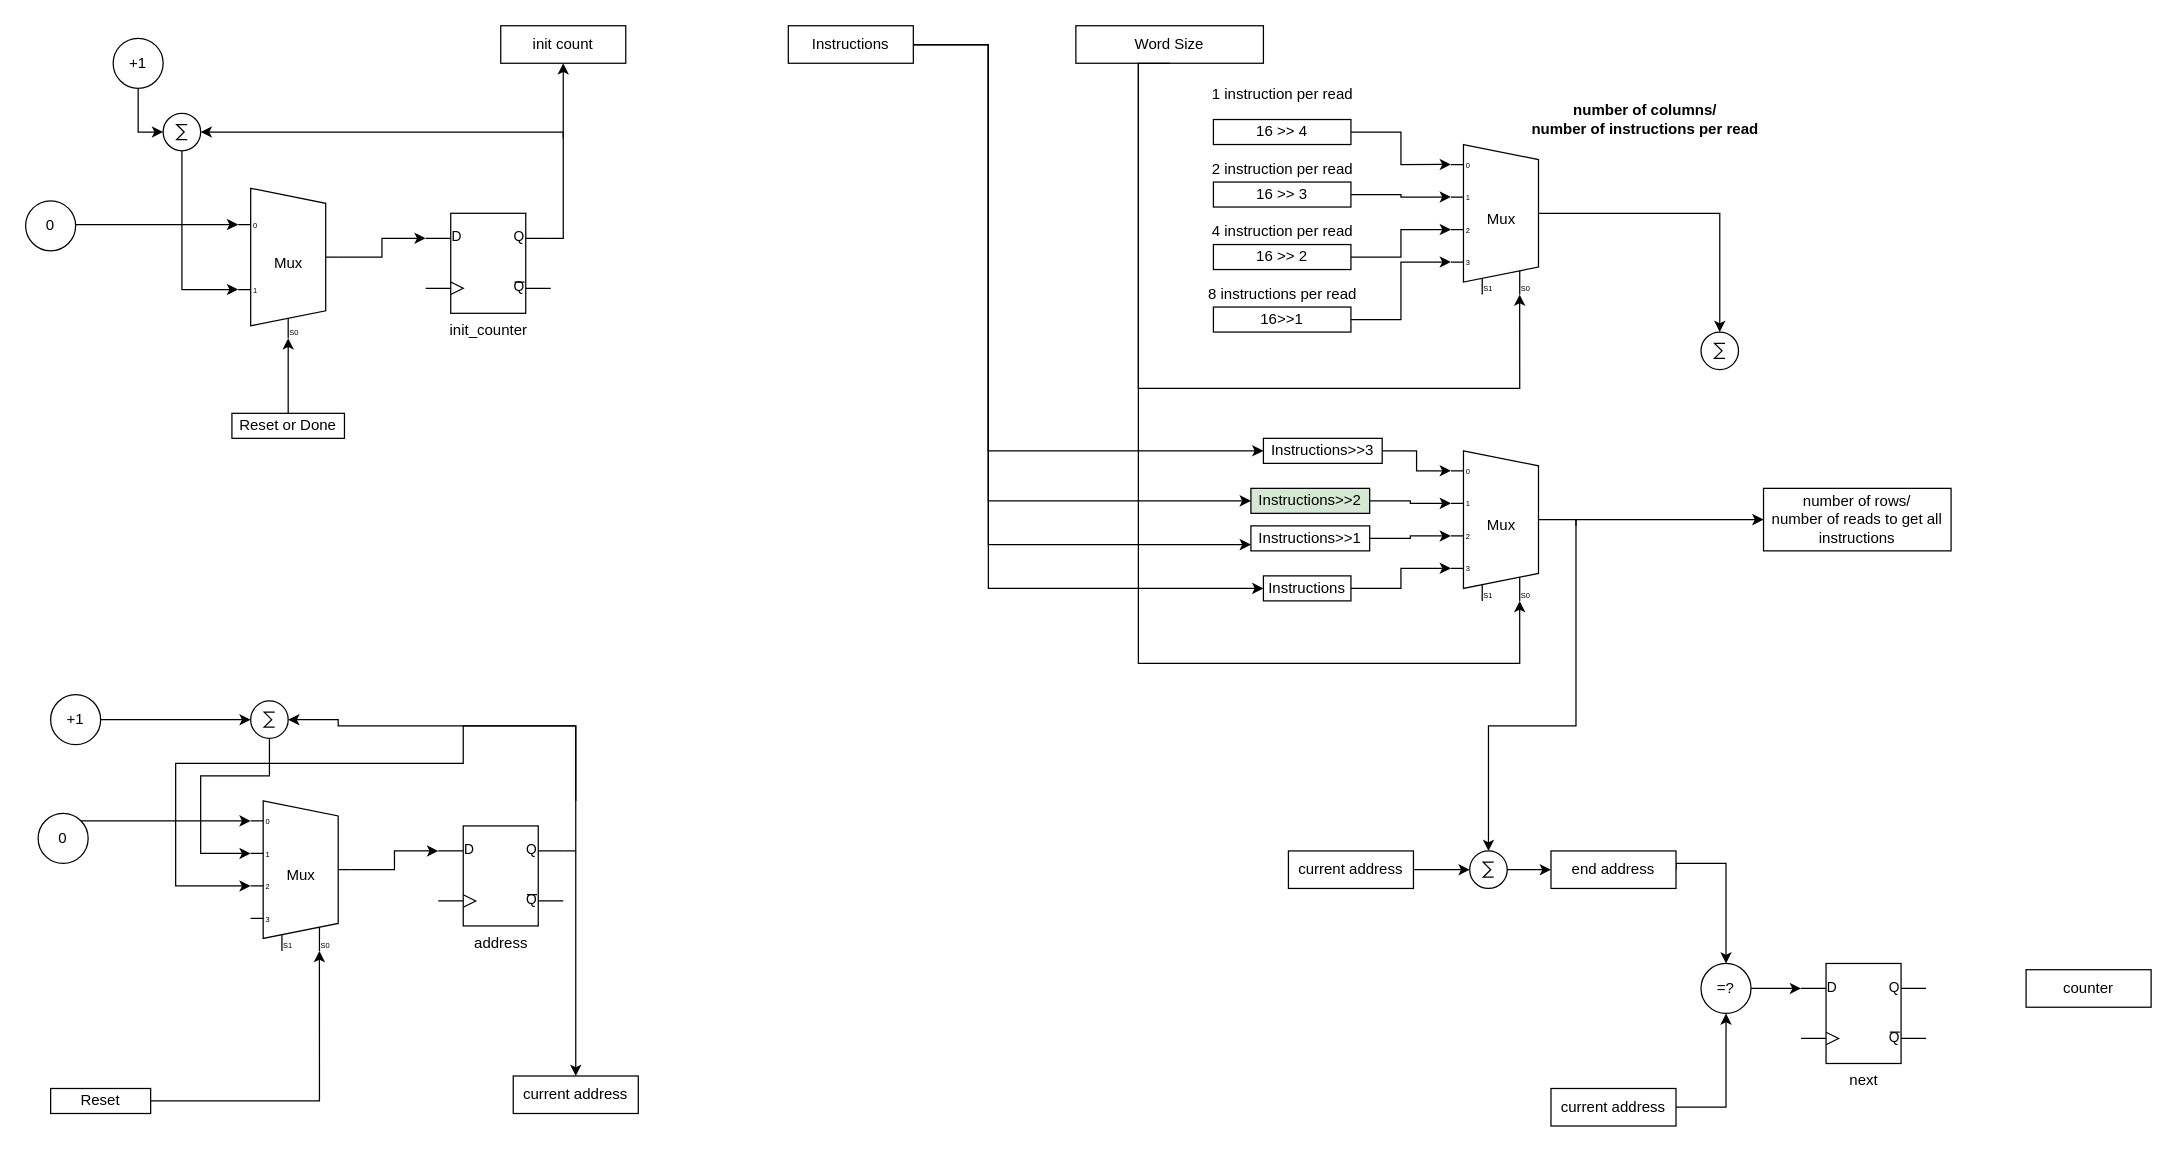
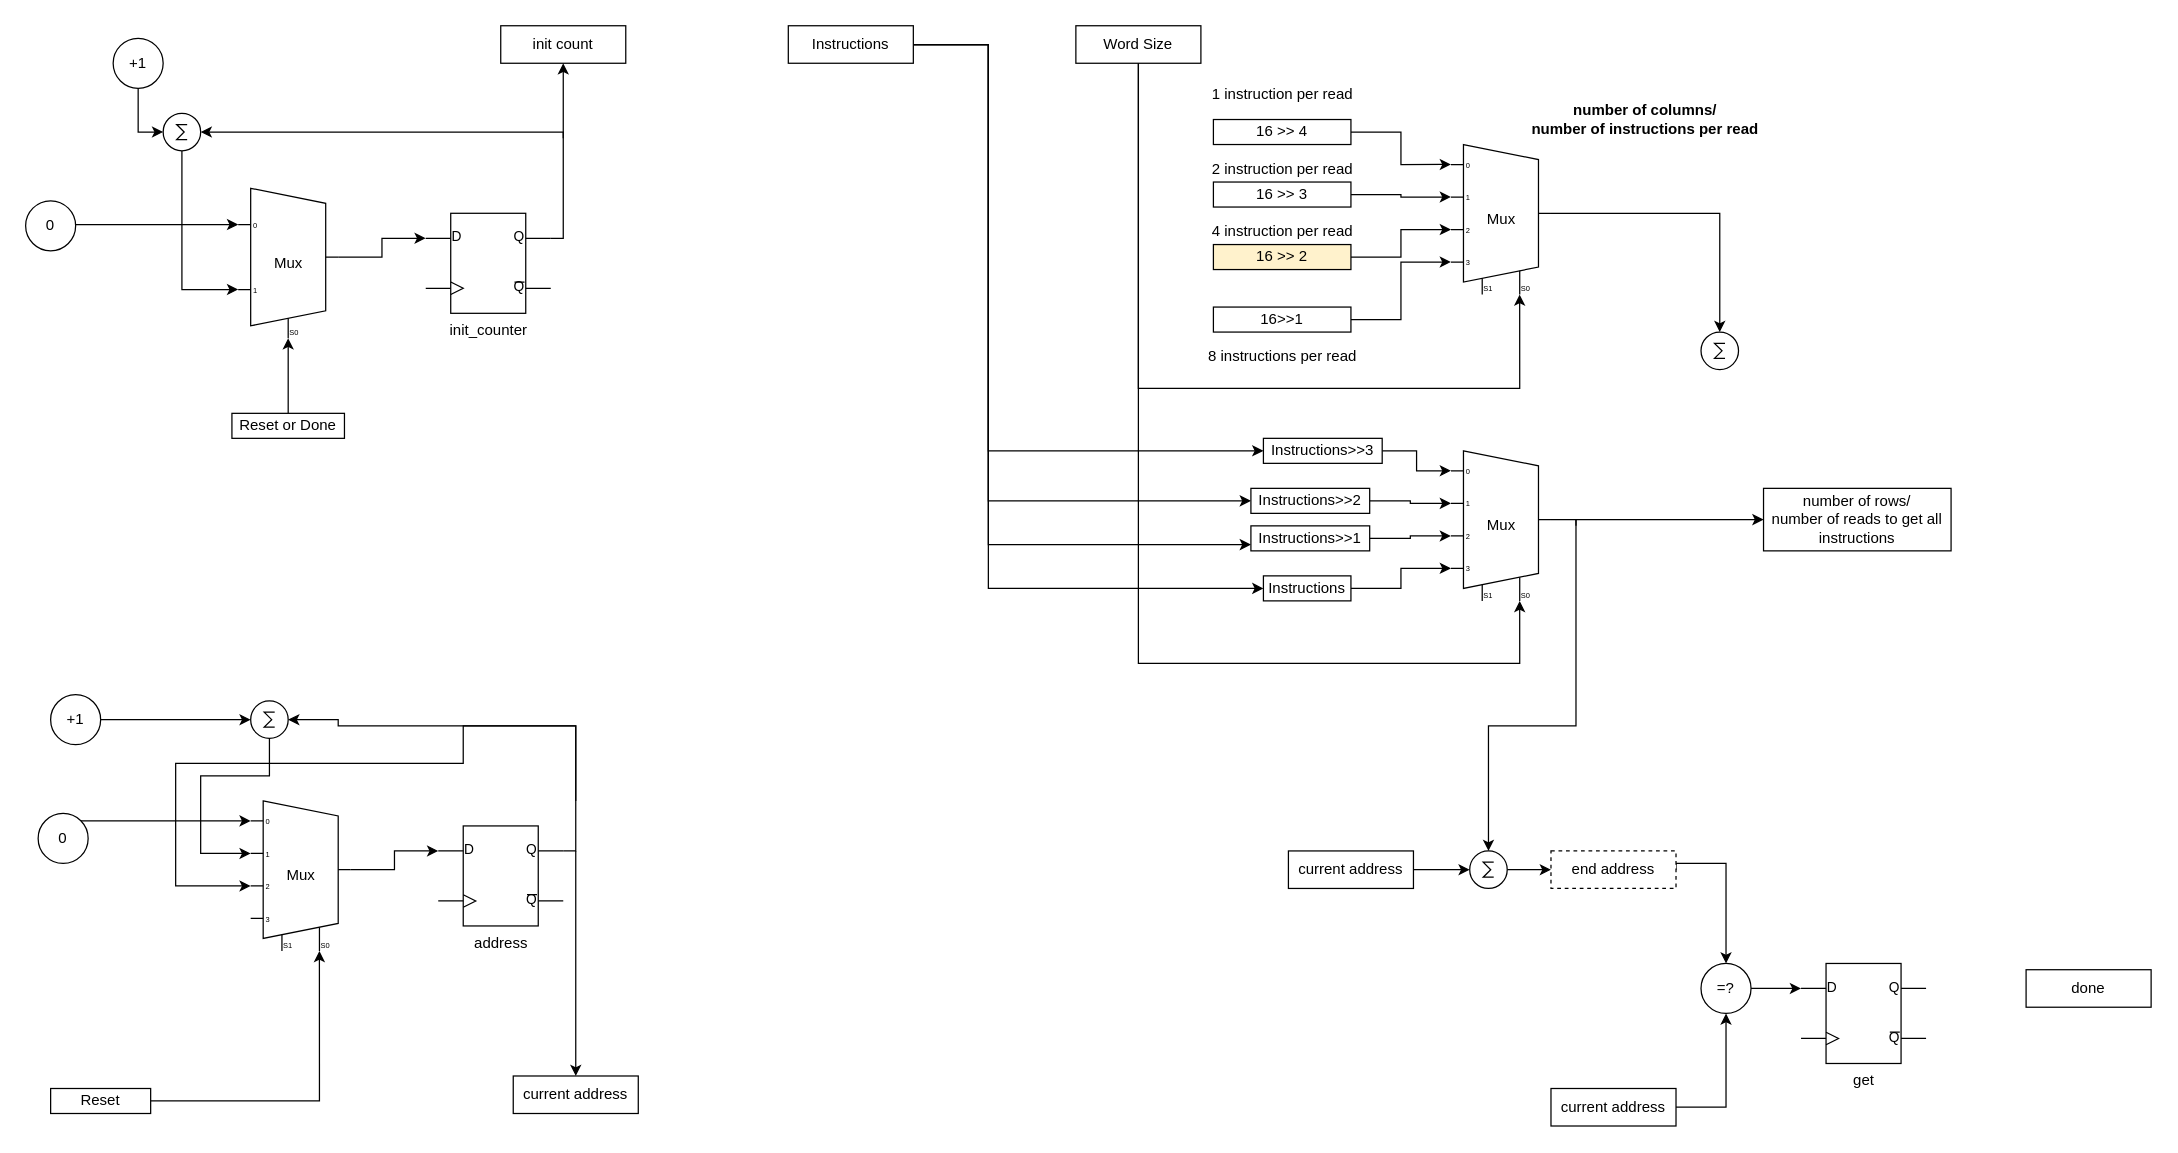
node "Word Size": size 188x38 -> 125x38
node "16 >> 2": fillcolor #ffffff -> #fff2cc
node "8 instructions per read": moved (1282, 294) -> (1282, 357)
node "Instructions>>2": fillcolor #d5e8d4 -> #ffffff
node "end address": style solid -> dashed
node "next": label "next" -> "get"
node "counter": label "counter" -> "done"
